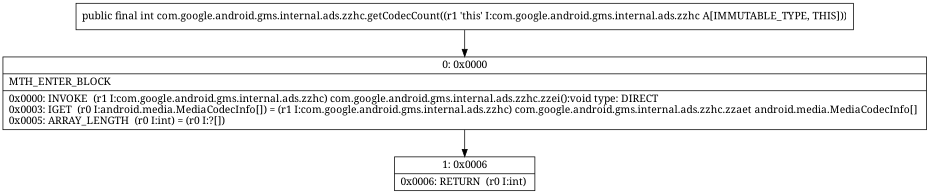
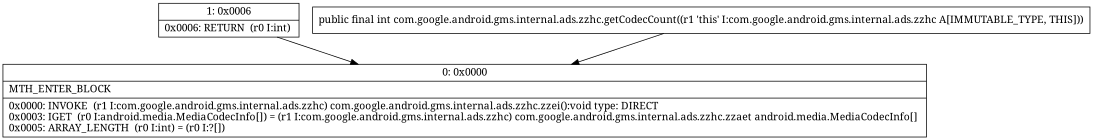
edge "0: 0x0000" -> "1: 0x0006": reversed
